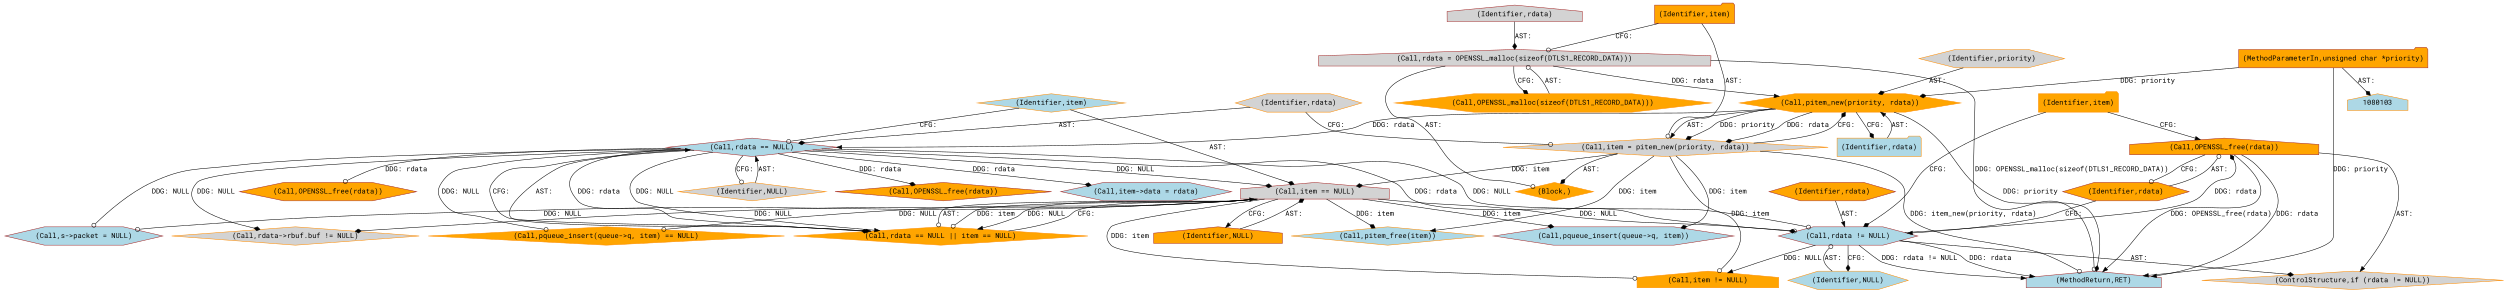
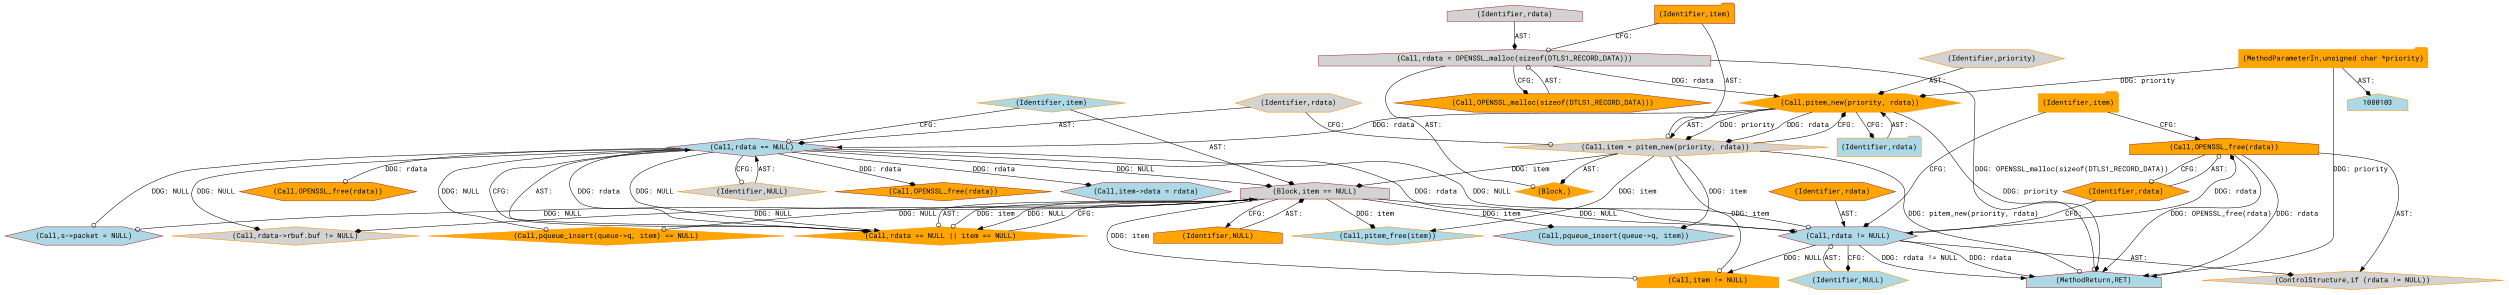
node "(MethodParameterIn,unsigned char *priority)": color brown -> darkorange
node "(Call,OPENSSL_malloc(sizeof(DTLS1_RECORD_DATA)))": color darkorange -> brown
node "(Call,item == NULL)": label "(Call,item == NULL)" -> "(Block,item == NULL)"
edge "(Call,item = pitem_new(priority, rdata))" -> "(MethodReturn,RET)": label "DDG: item_new(priority, rdata)" -> "DDG: pitem_new(priority, rdata)"
